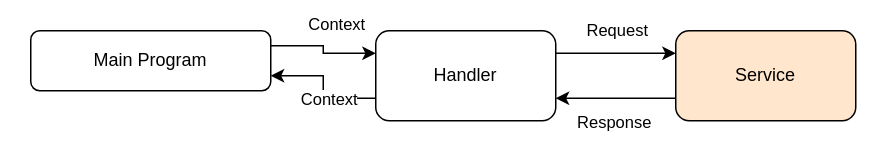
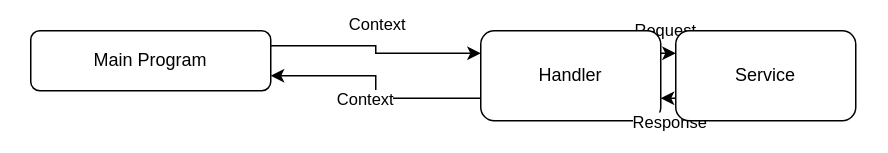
node "Handler": moved (466, 76) -> (571, 76)
node "Service": fillcolor #ffe6cc -> #ffffff
